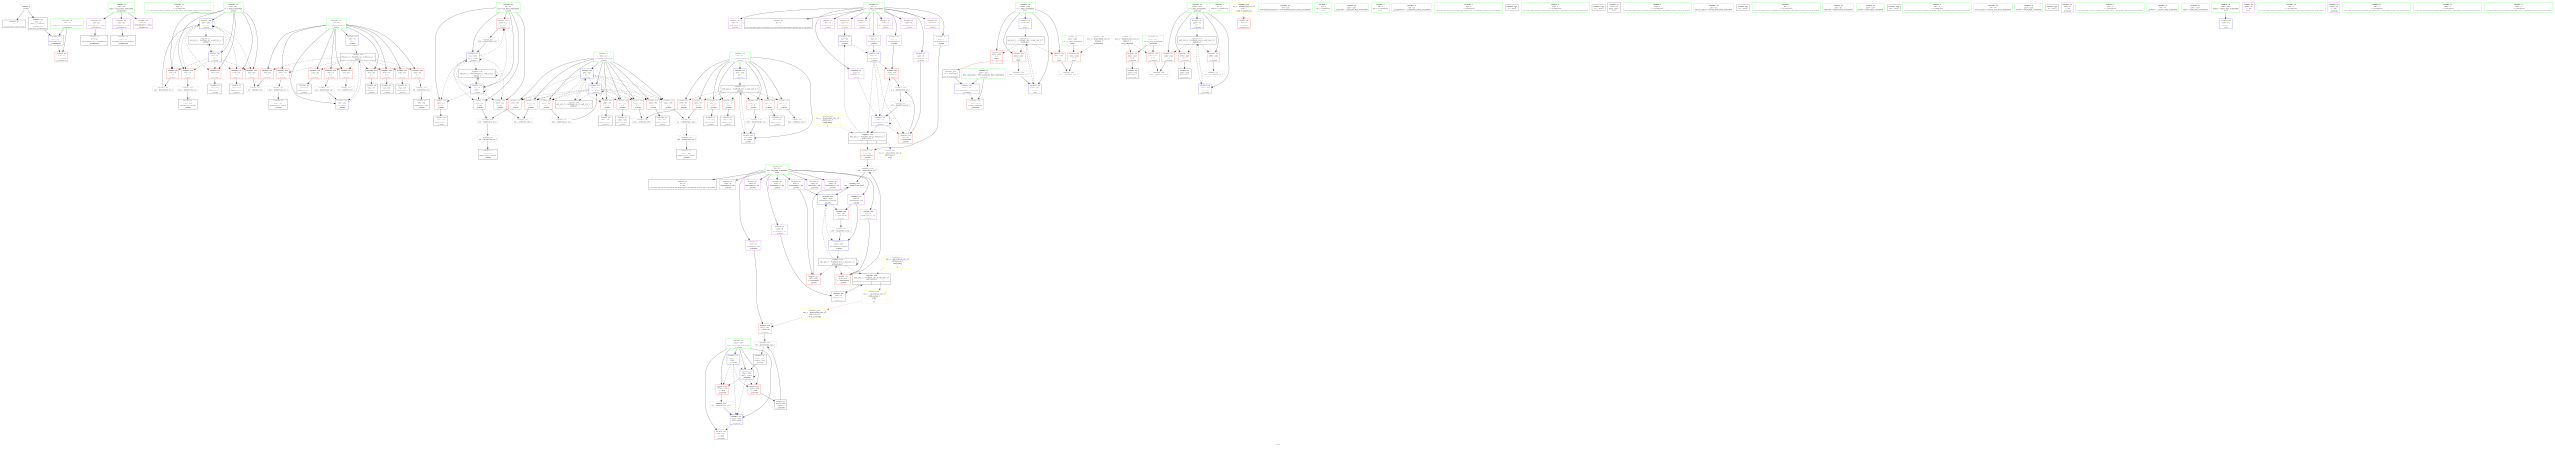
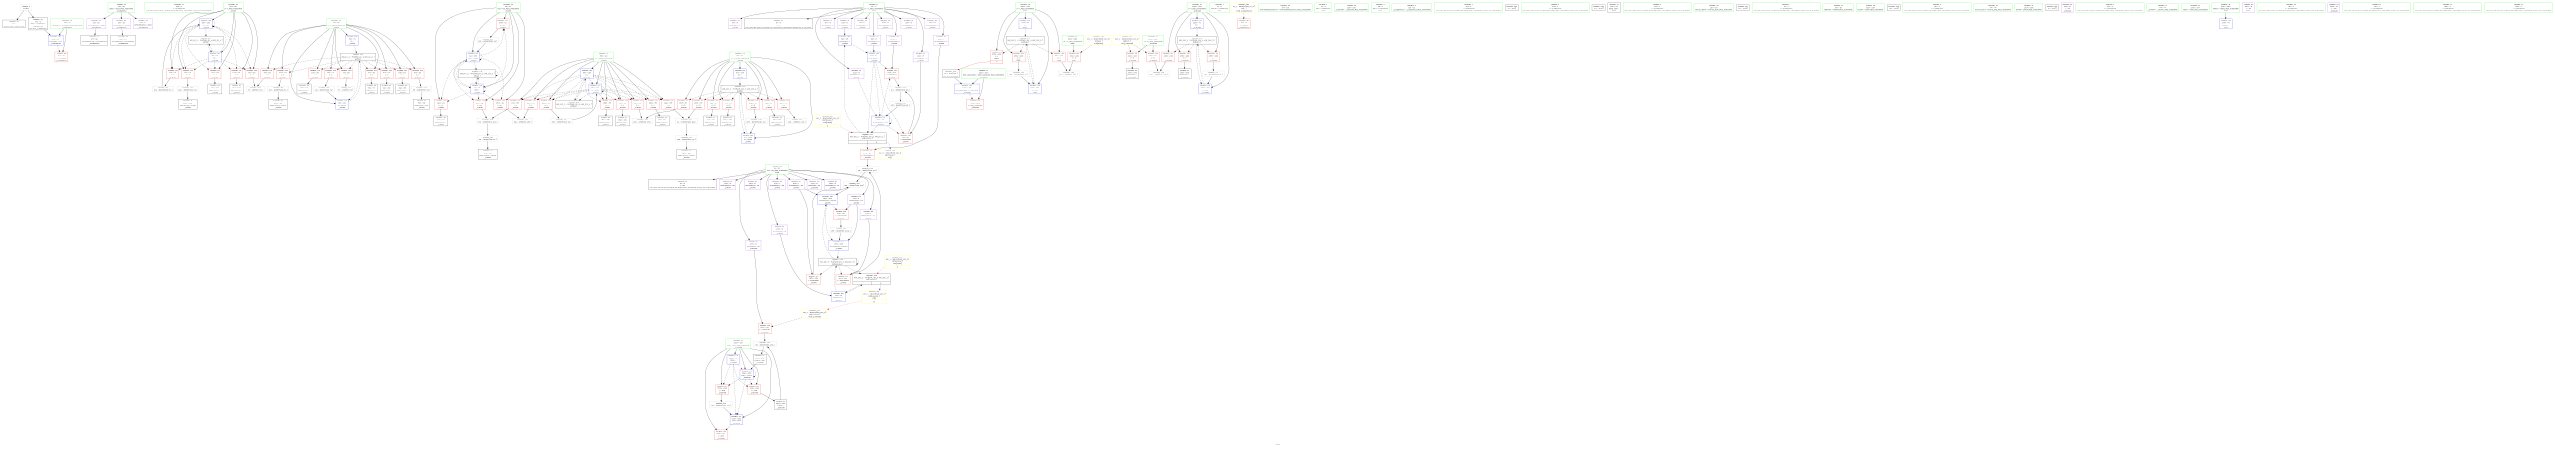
edge "NodeID: 214" -> "NodeID: 174": added
